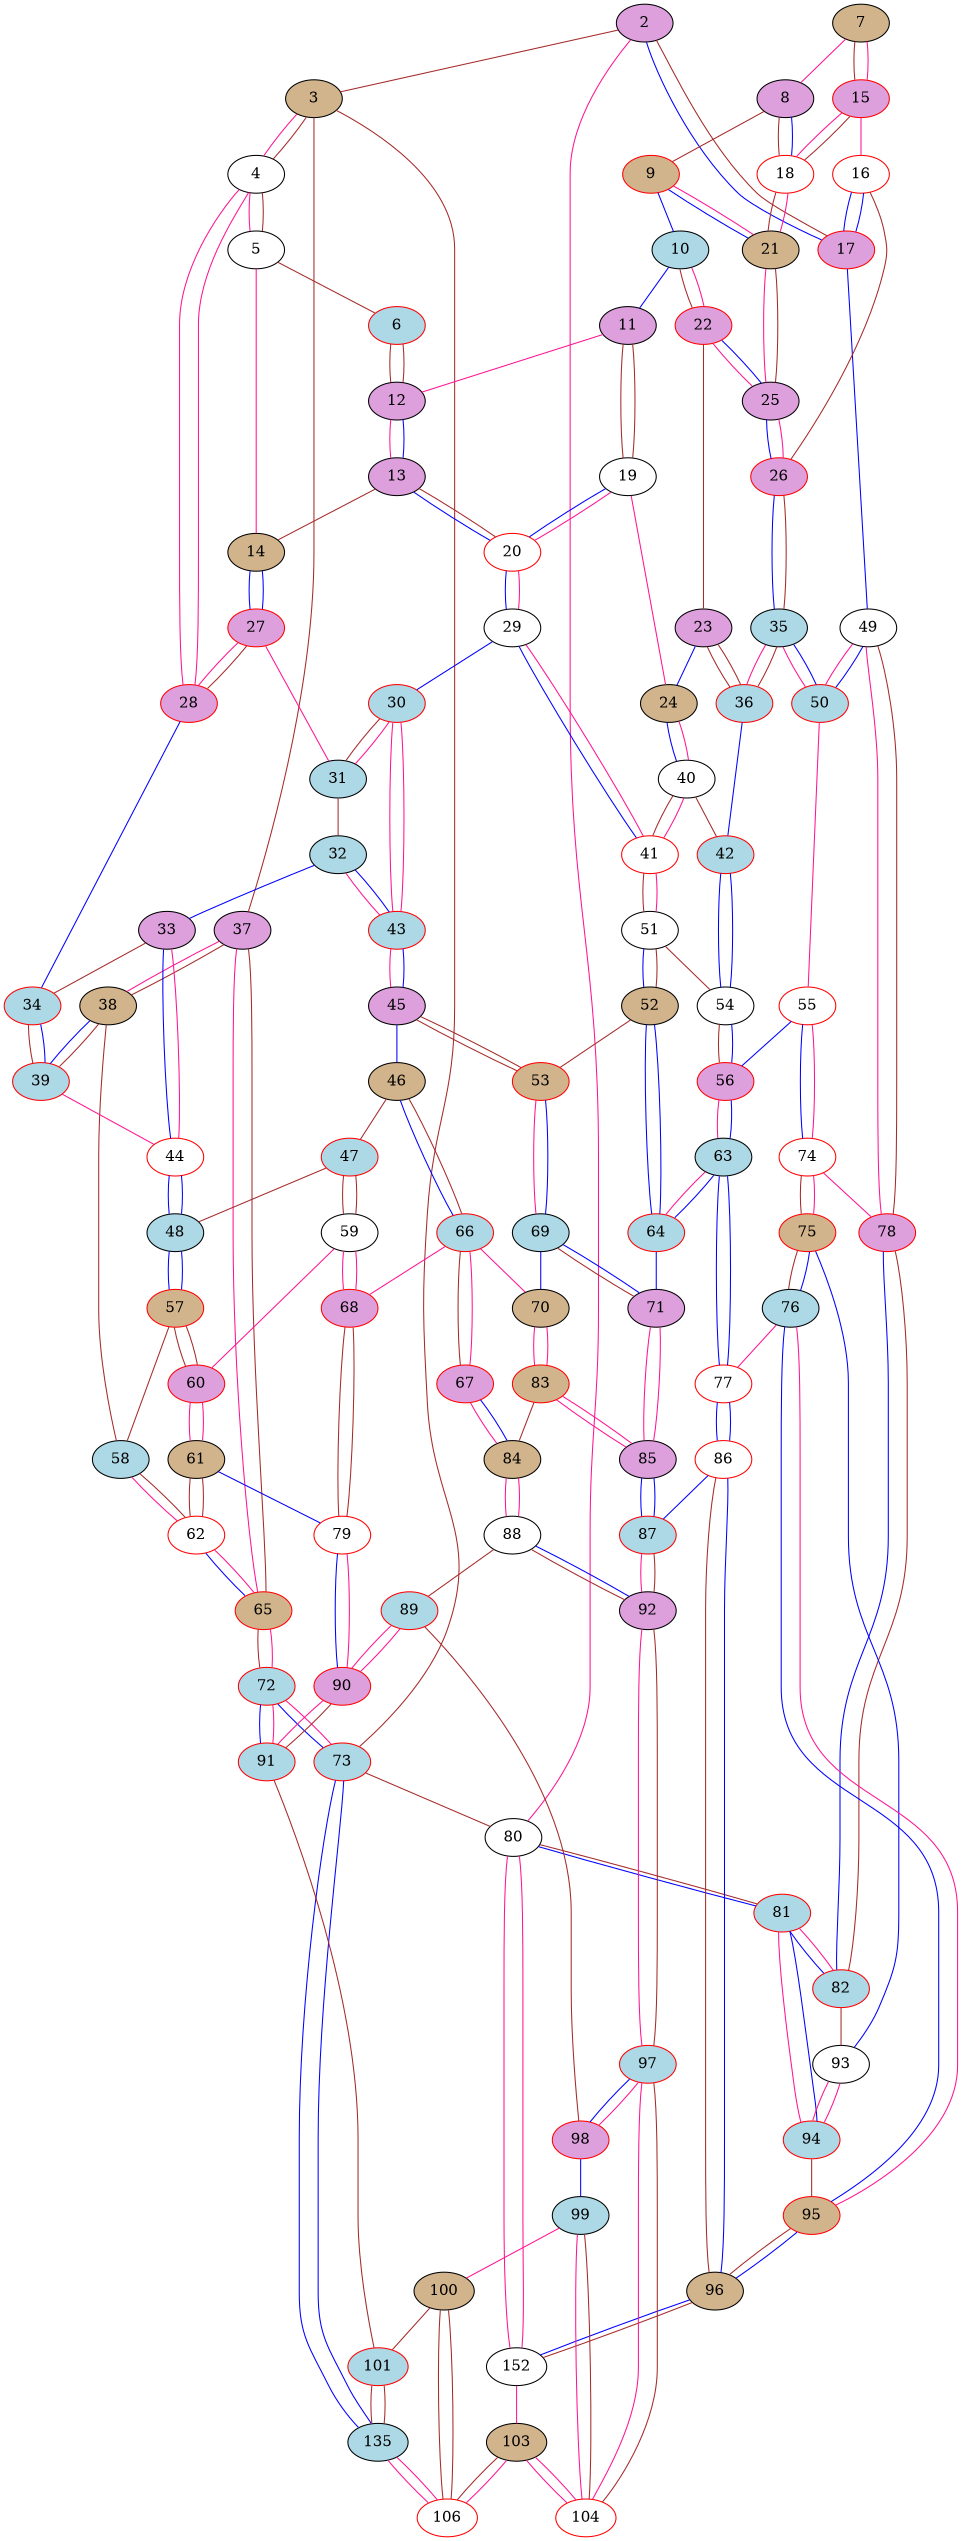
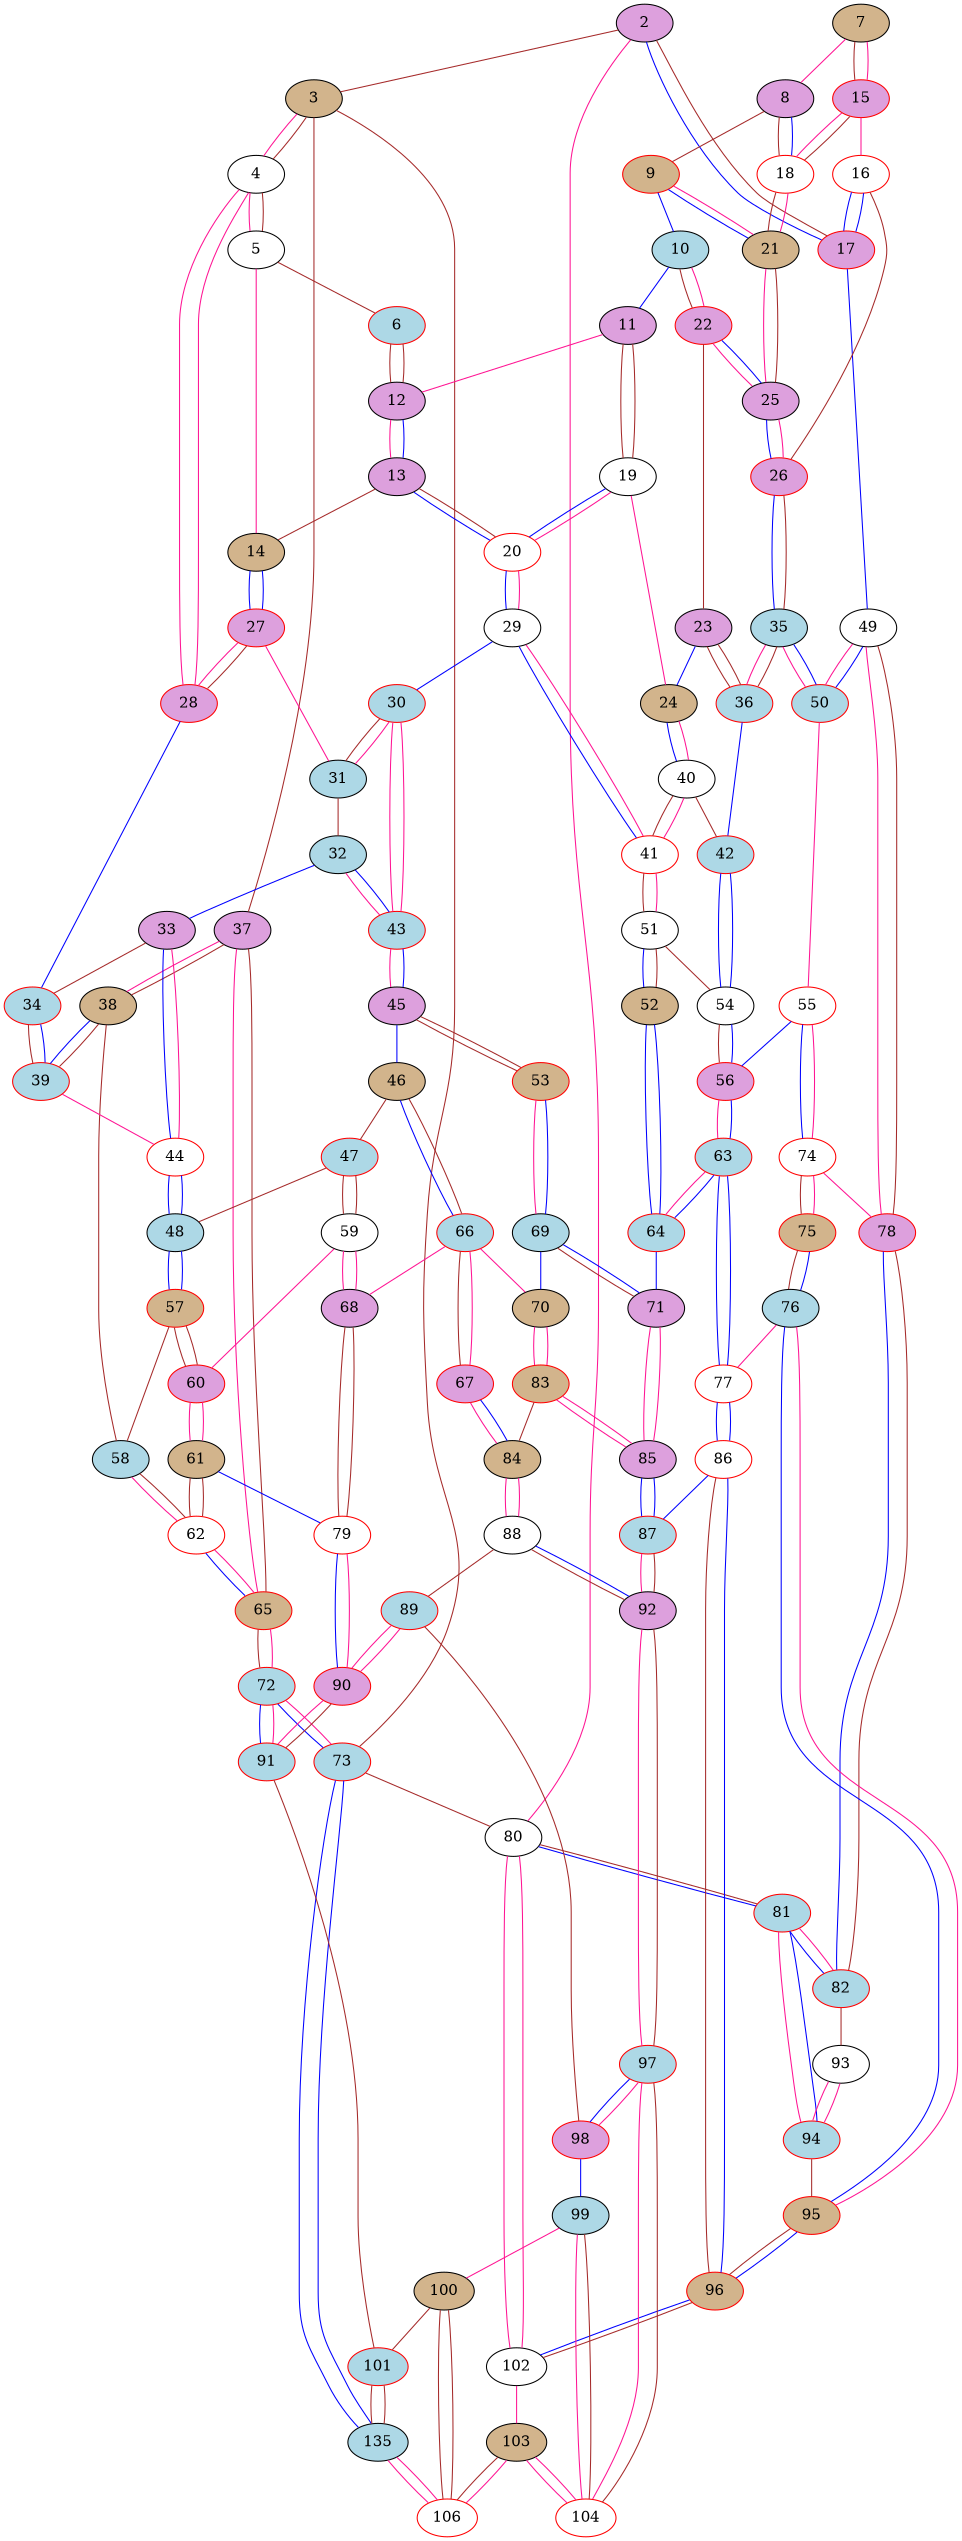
edge "52" -- "53": removed
node "63": color black -> red
node "68": color red -> black
edge "75" -- "93": removed
node "96": color black -> red
node "152": label "152" -> "102"
